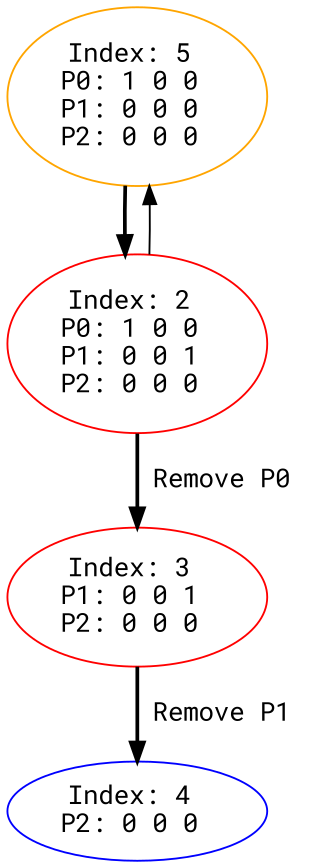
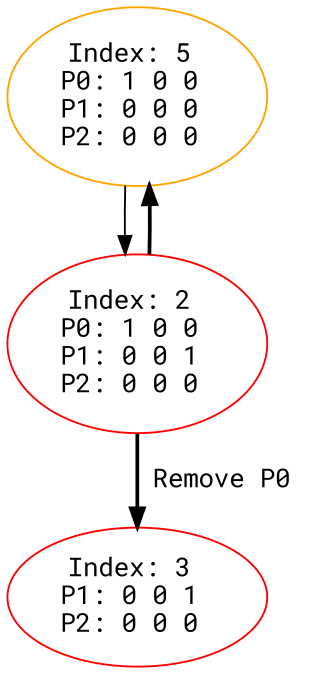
edge "Index: 5 P0: 1 0 0 P1: 0 0 0 P2: 0 0 0" -> "Index: 2 P0: 1 0 0 P1: 0 0 1 P2: 0 0 0": style bold -> solid
edge "Index: 2 P0: 1 0 0 P1: 0 0 1 P2: 0 0 0" -> "Index: 5 P0: 1 0 0 P1: 0 0 0 P2: 0 0 0": style solid -> bold
node "Index: 4 P2: 0 0 0": removed
